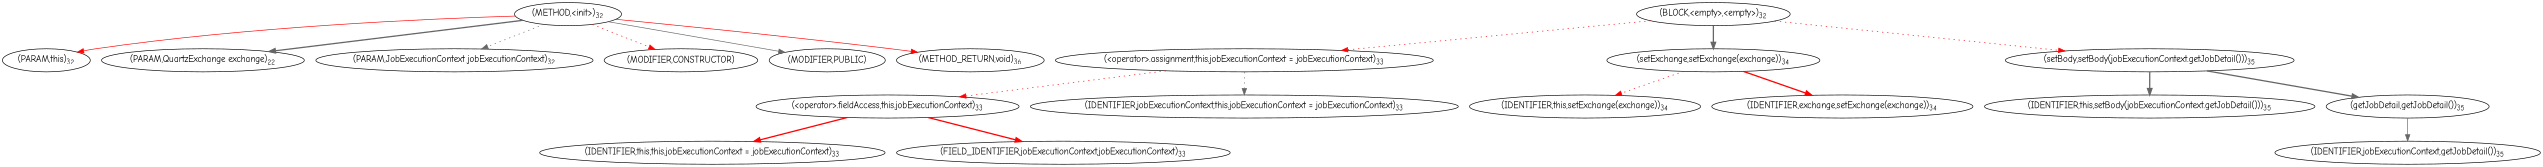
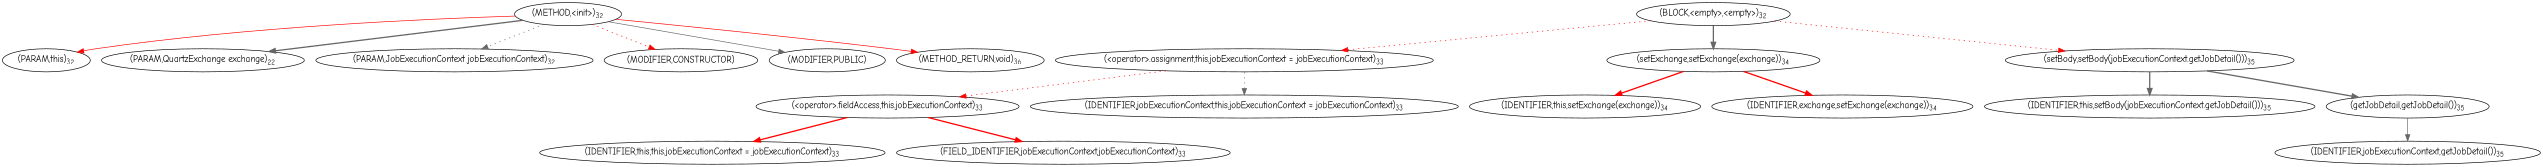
edge "(setExchange,setExchange(exchange))" -> "(IDENTIFIER,this,setExchange(exchange))": style dotted -> bold
